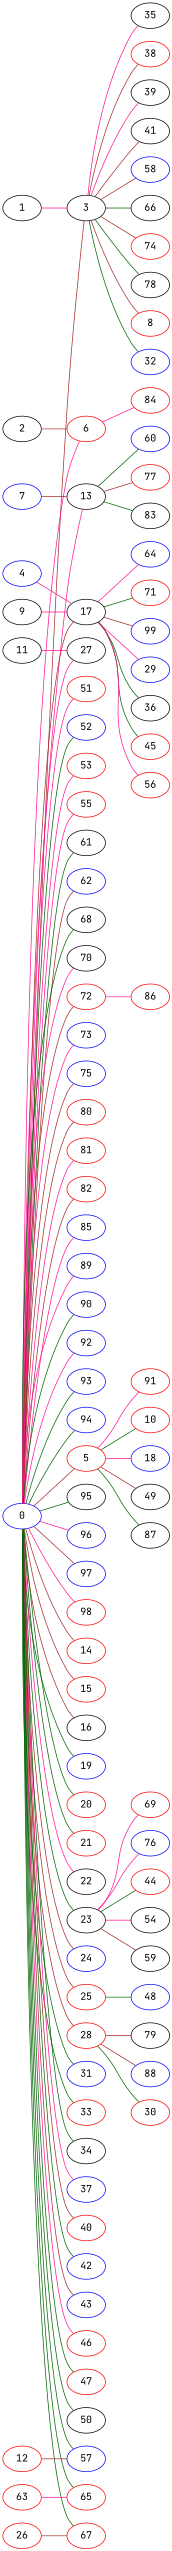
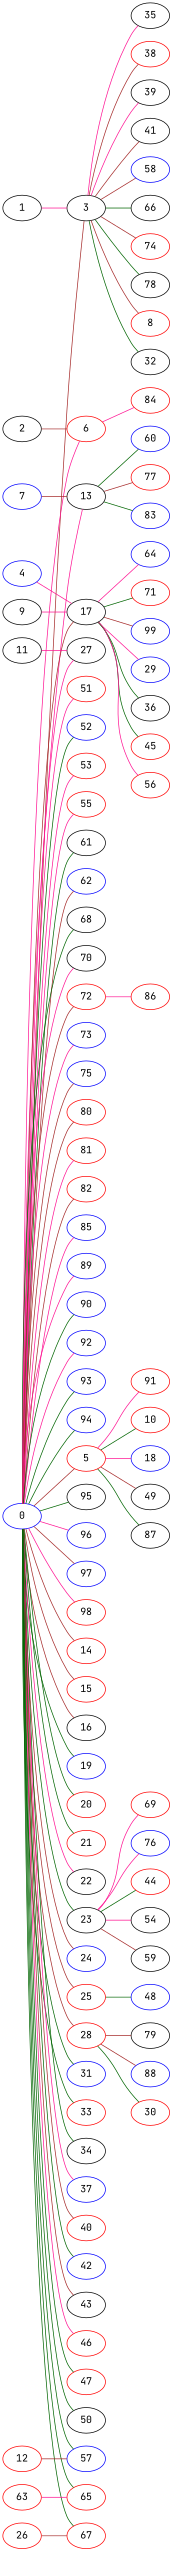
node "32": color blue -> black
node "83": color black -> blue
node "43": color blue -> black
